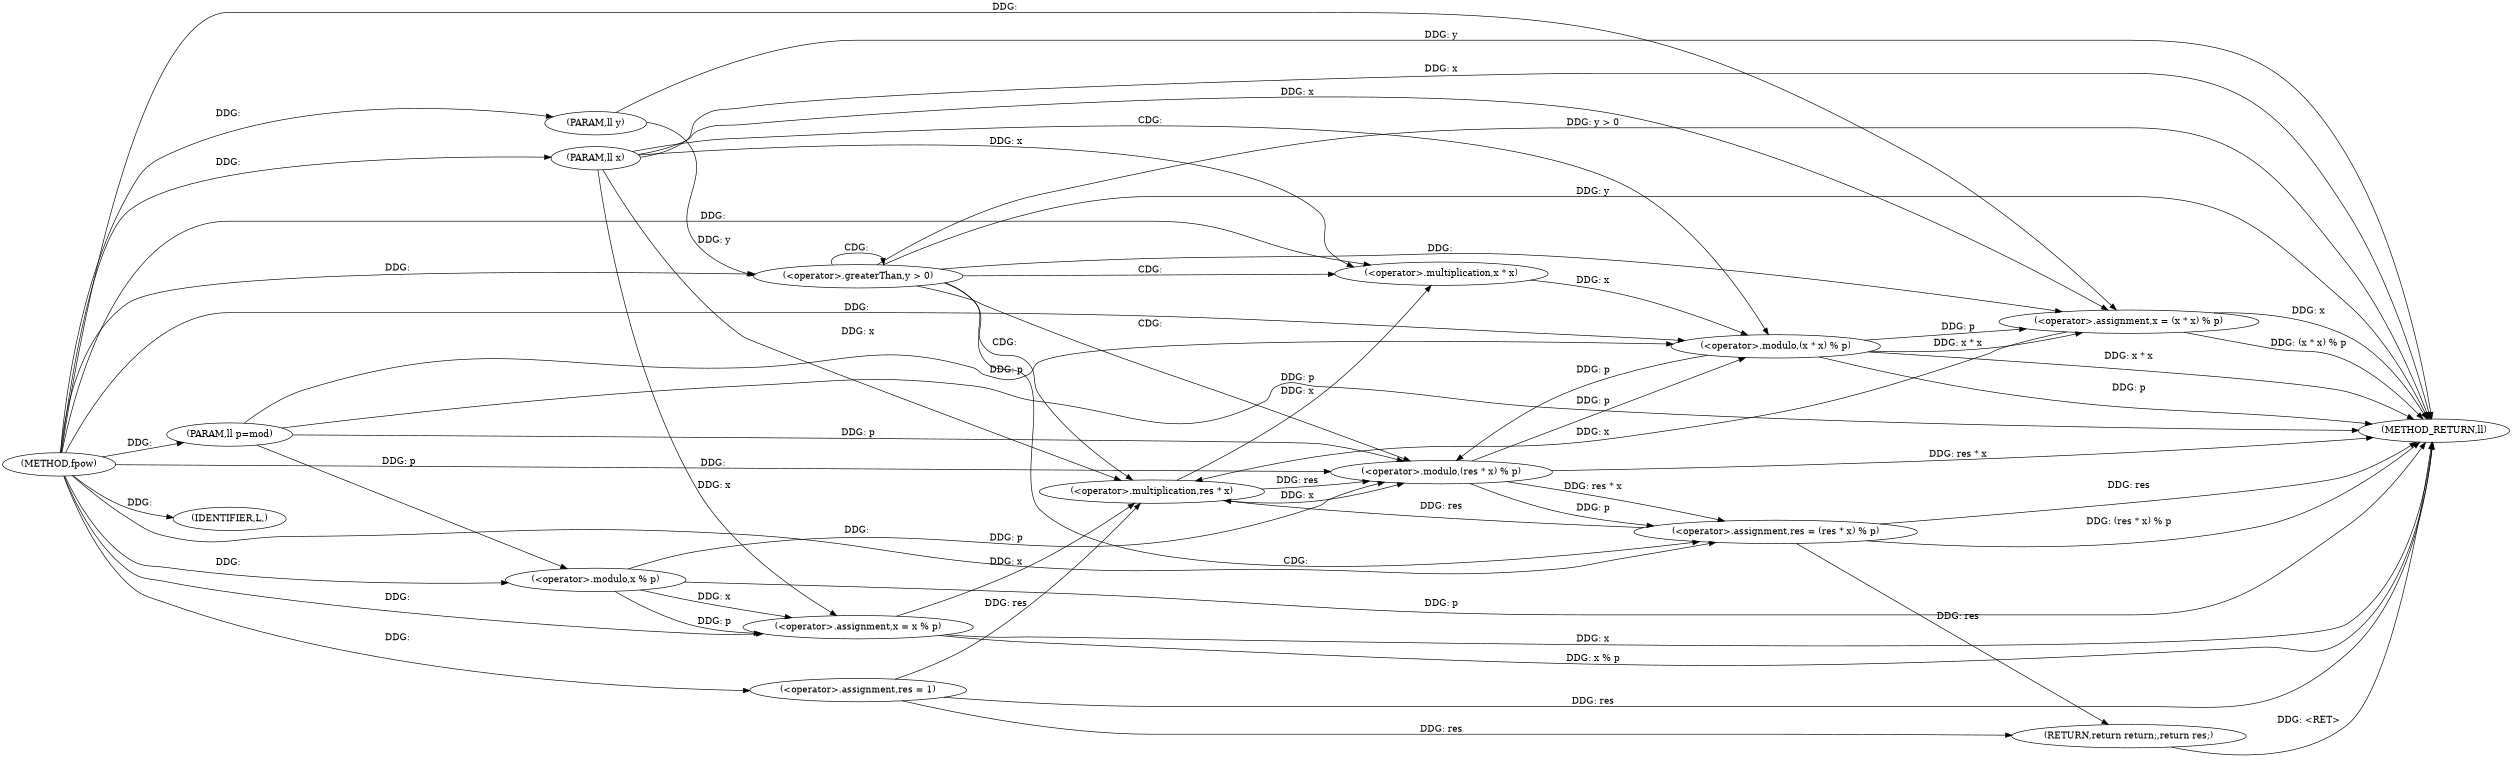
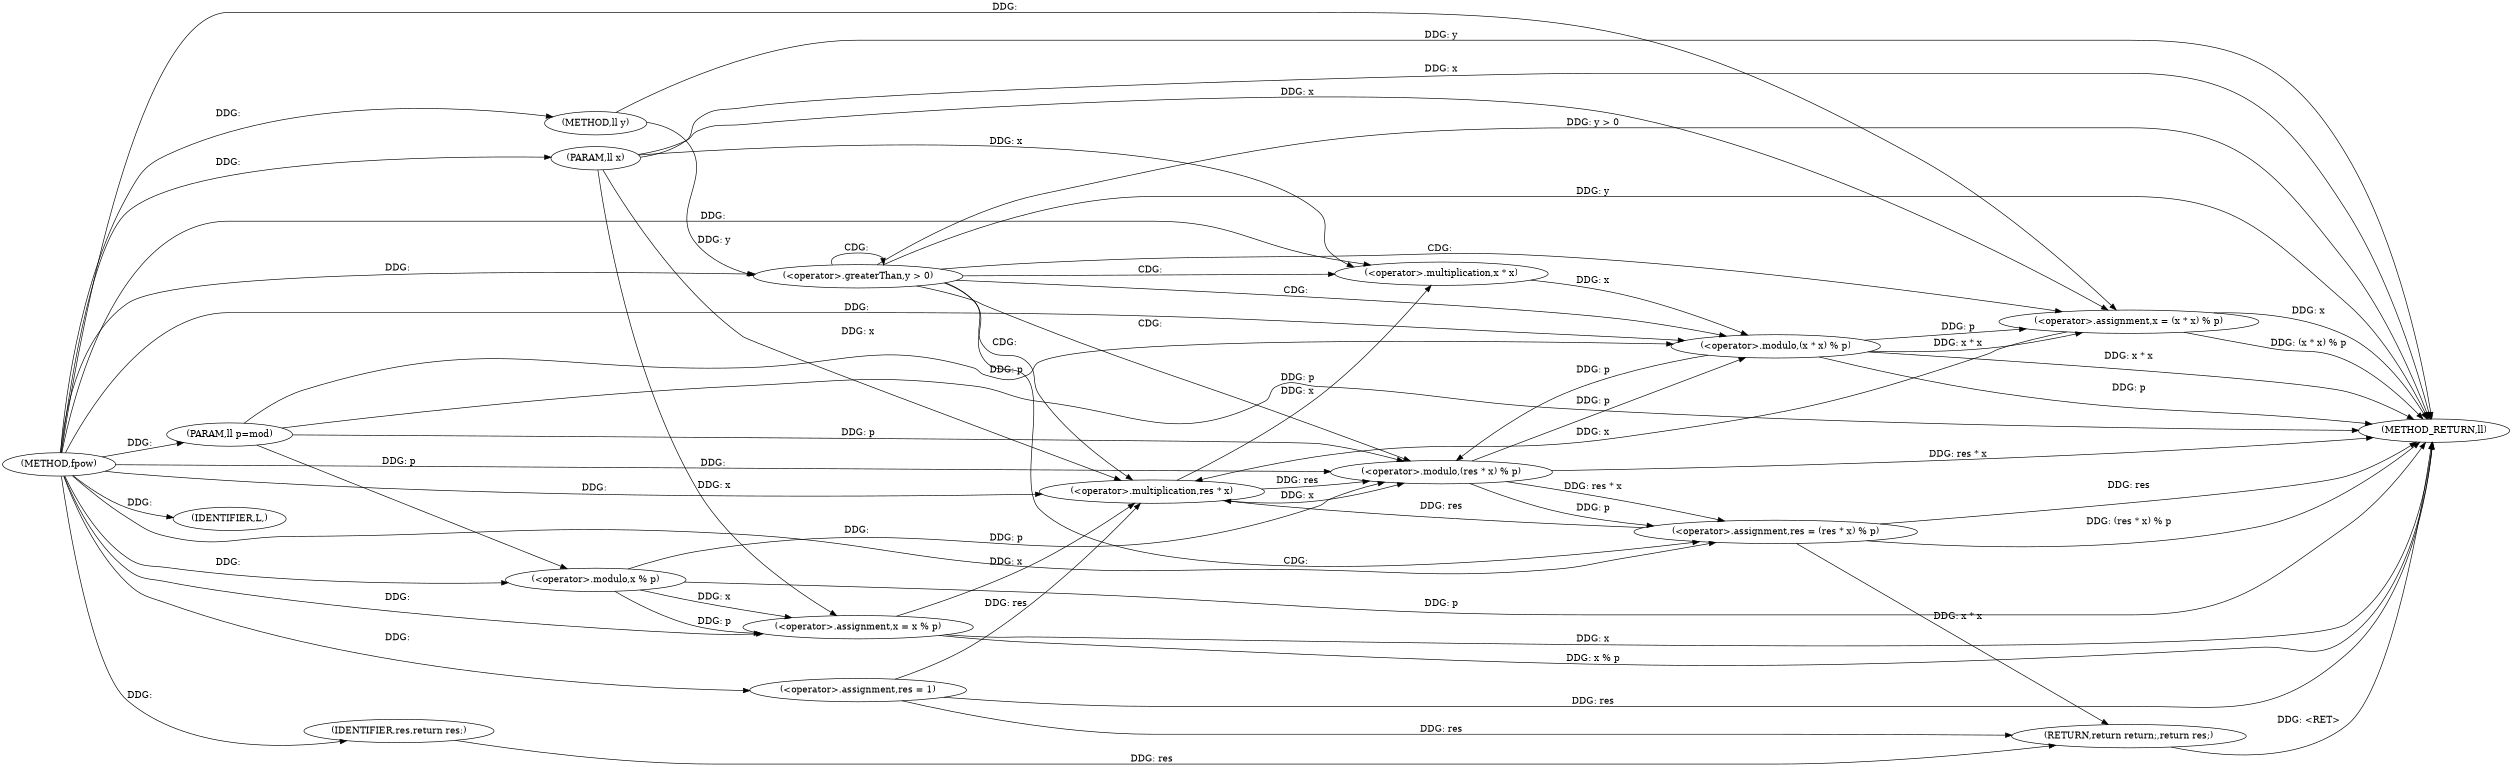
node "(PARAM,ll y)": label "(PARAM,ll y)" -> "(METHOD,ll y)"
edge "(PARAM,ll x)" -> "(<operator>.modulo,(x * x) % p)": now "(<operator>.greaterThan,y > 0)" -> "(<operator>.modulo,(x * x) % p)"
edge "(<operator>.greaterThan,y > 0)" -> "(<operator>.assignment,x = (x * x) % p)": label "DDG: " -> "CDG: "
edge "(METHOD,fpow)" -> "(<operator>.multiplication,res * x)": added, label "DDG:"
edge "(<operator>.assignment,res = (res * x) % p)" -> "(RETURN,return return;,return res;)": label "DDG: res" -> "DDG: x * x"
node "(IDENTIFIER,res,return res;)": added
